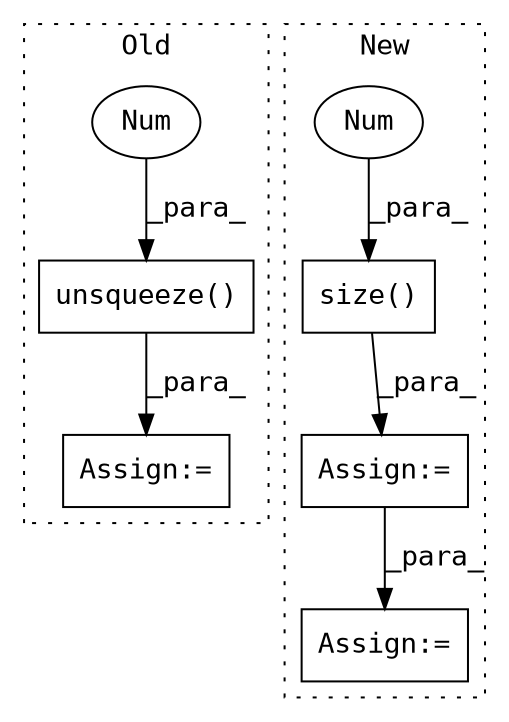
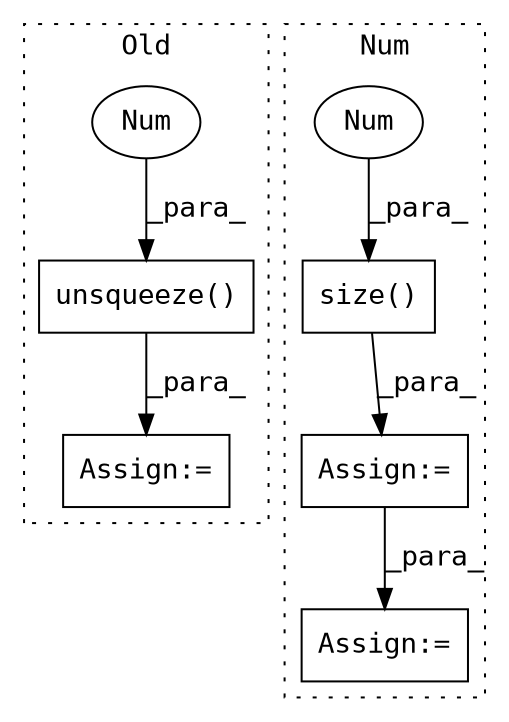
cluster "New": label "New" -> "Num"
